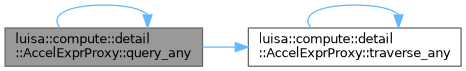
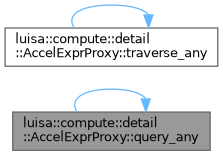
edge "luisa::compute::detail ::AccelExprProxy::query_any" -> "luisa::compute::detail ::AccelExprProxy::traverse_any": removed
